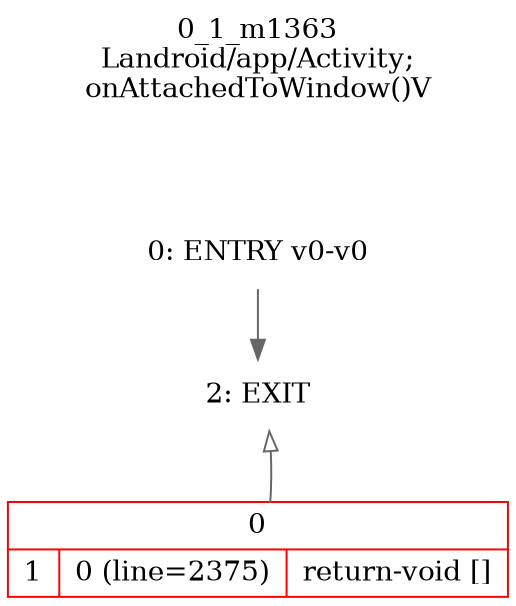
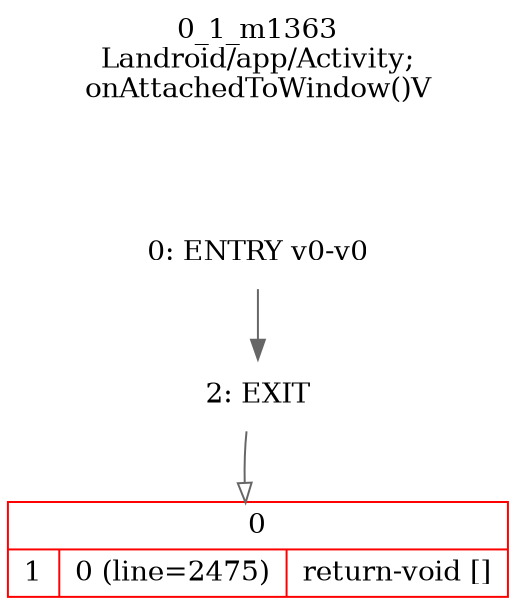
edge "0" -> "2: EXIT": reversed
node "0": text "0 (line=2375)" -> "0 (line=2475)"
